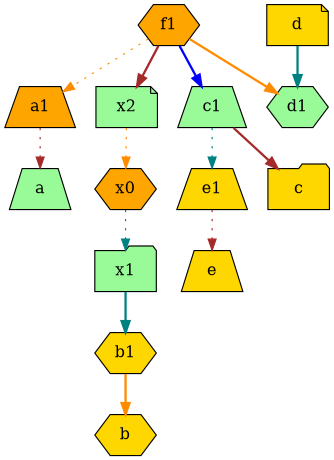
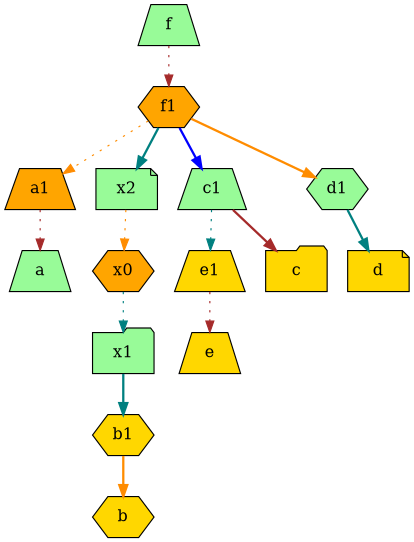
node "f": added
edge "d" -> "d1": reversed
edge "f1" -> "x2": color brown -> teal
